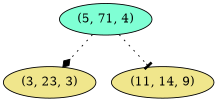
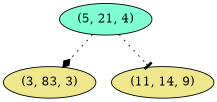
node "(5, 71, 4)": label "(5, 71, 4)" -> "(5, 21, 4)"
node "(3, 23, 3)": label "(3, 23, 3)" -> "(3, 83, 3)"
